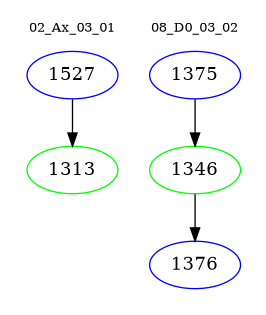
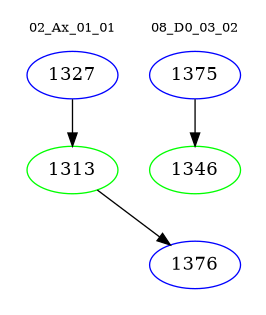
cluster "02_Ax_03_01": label "02_Ax_03_01" -> "02_Ax_01_01"
node "1527": label "1527" -> "1327"
edge "1346" -> "1376": now "1313" -> "1376"
